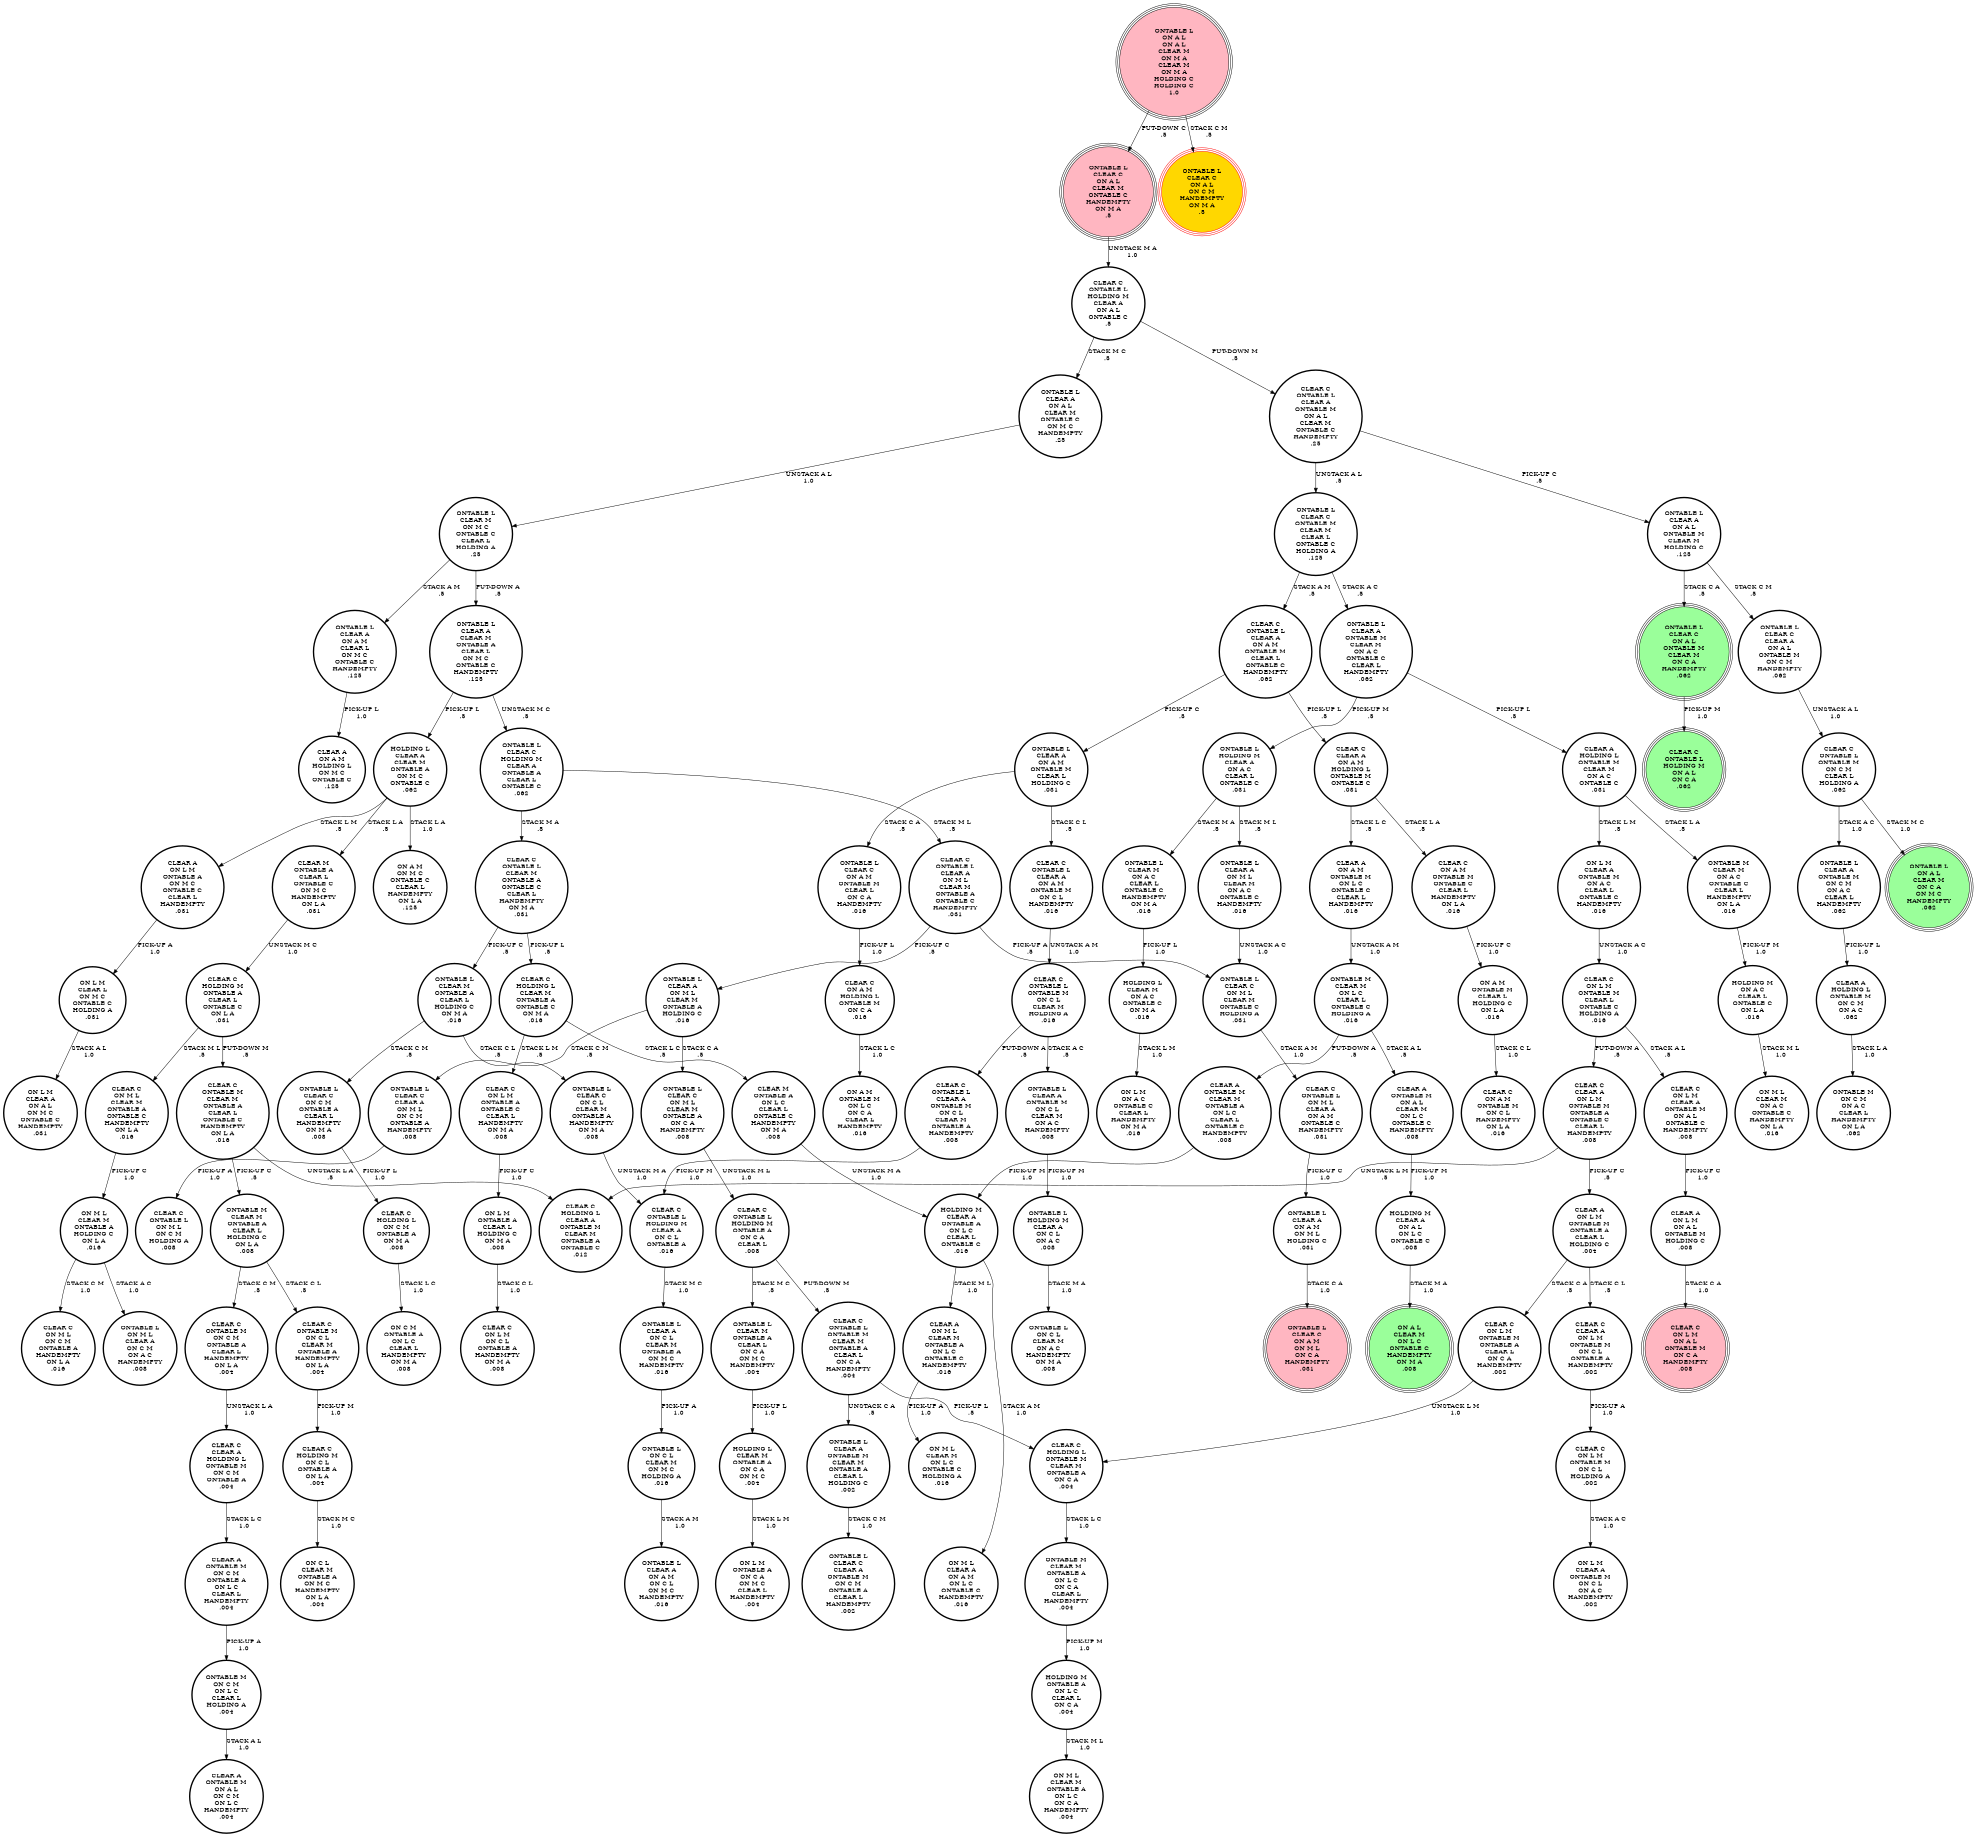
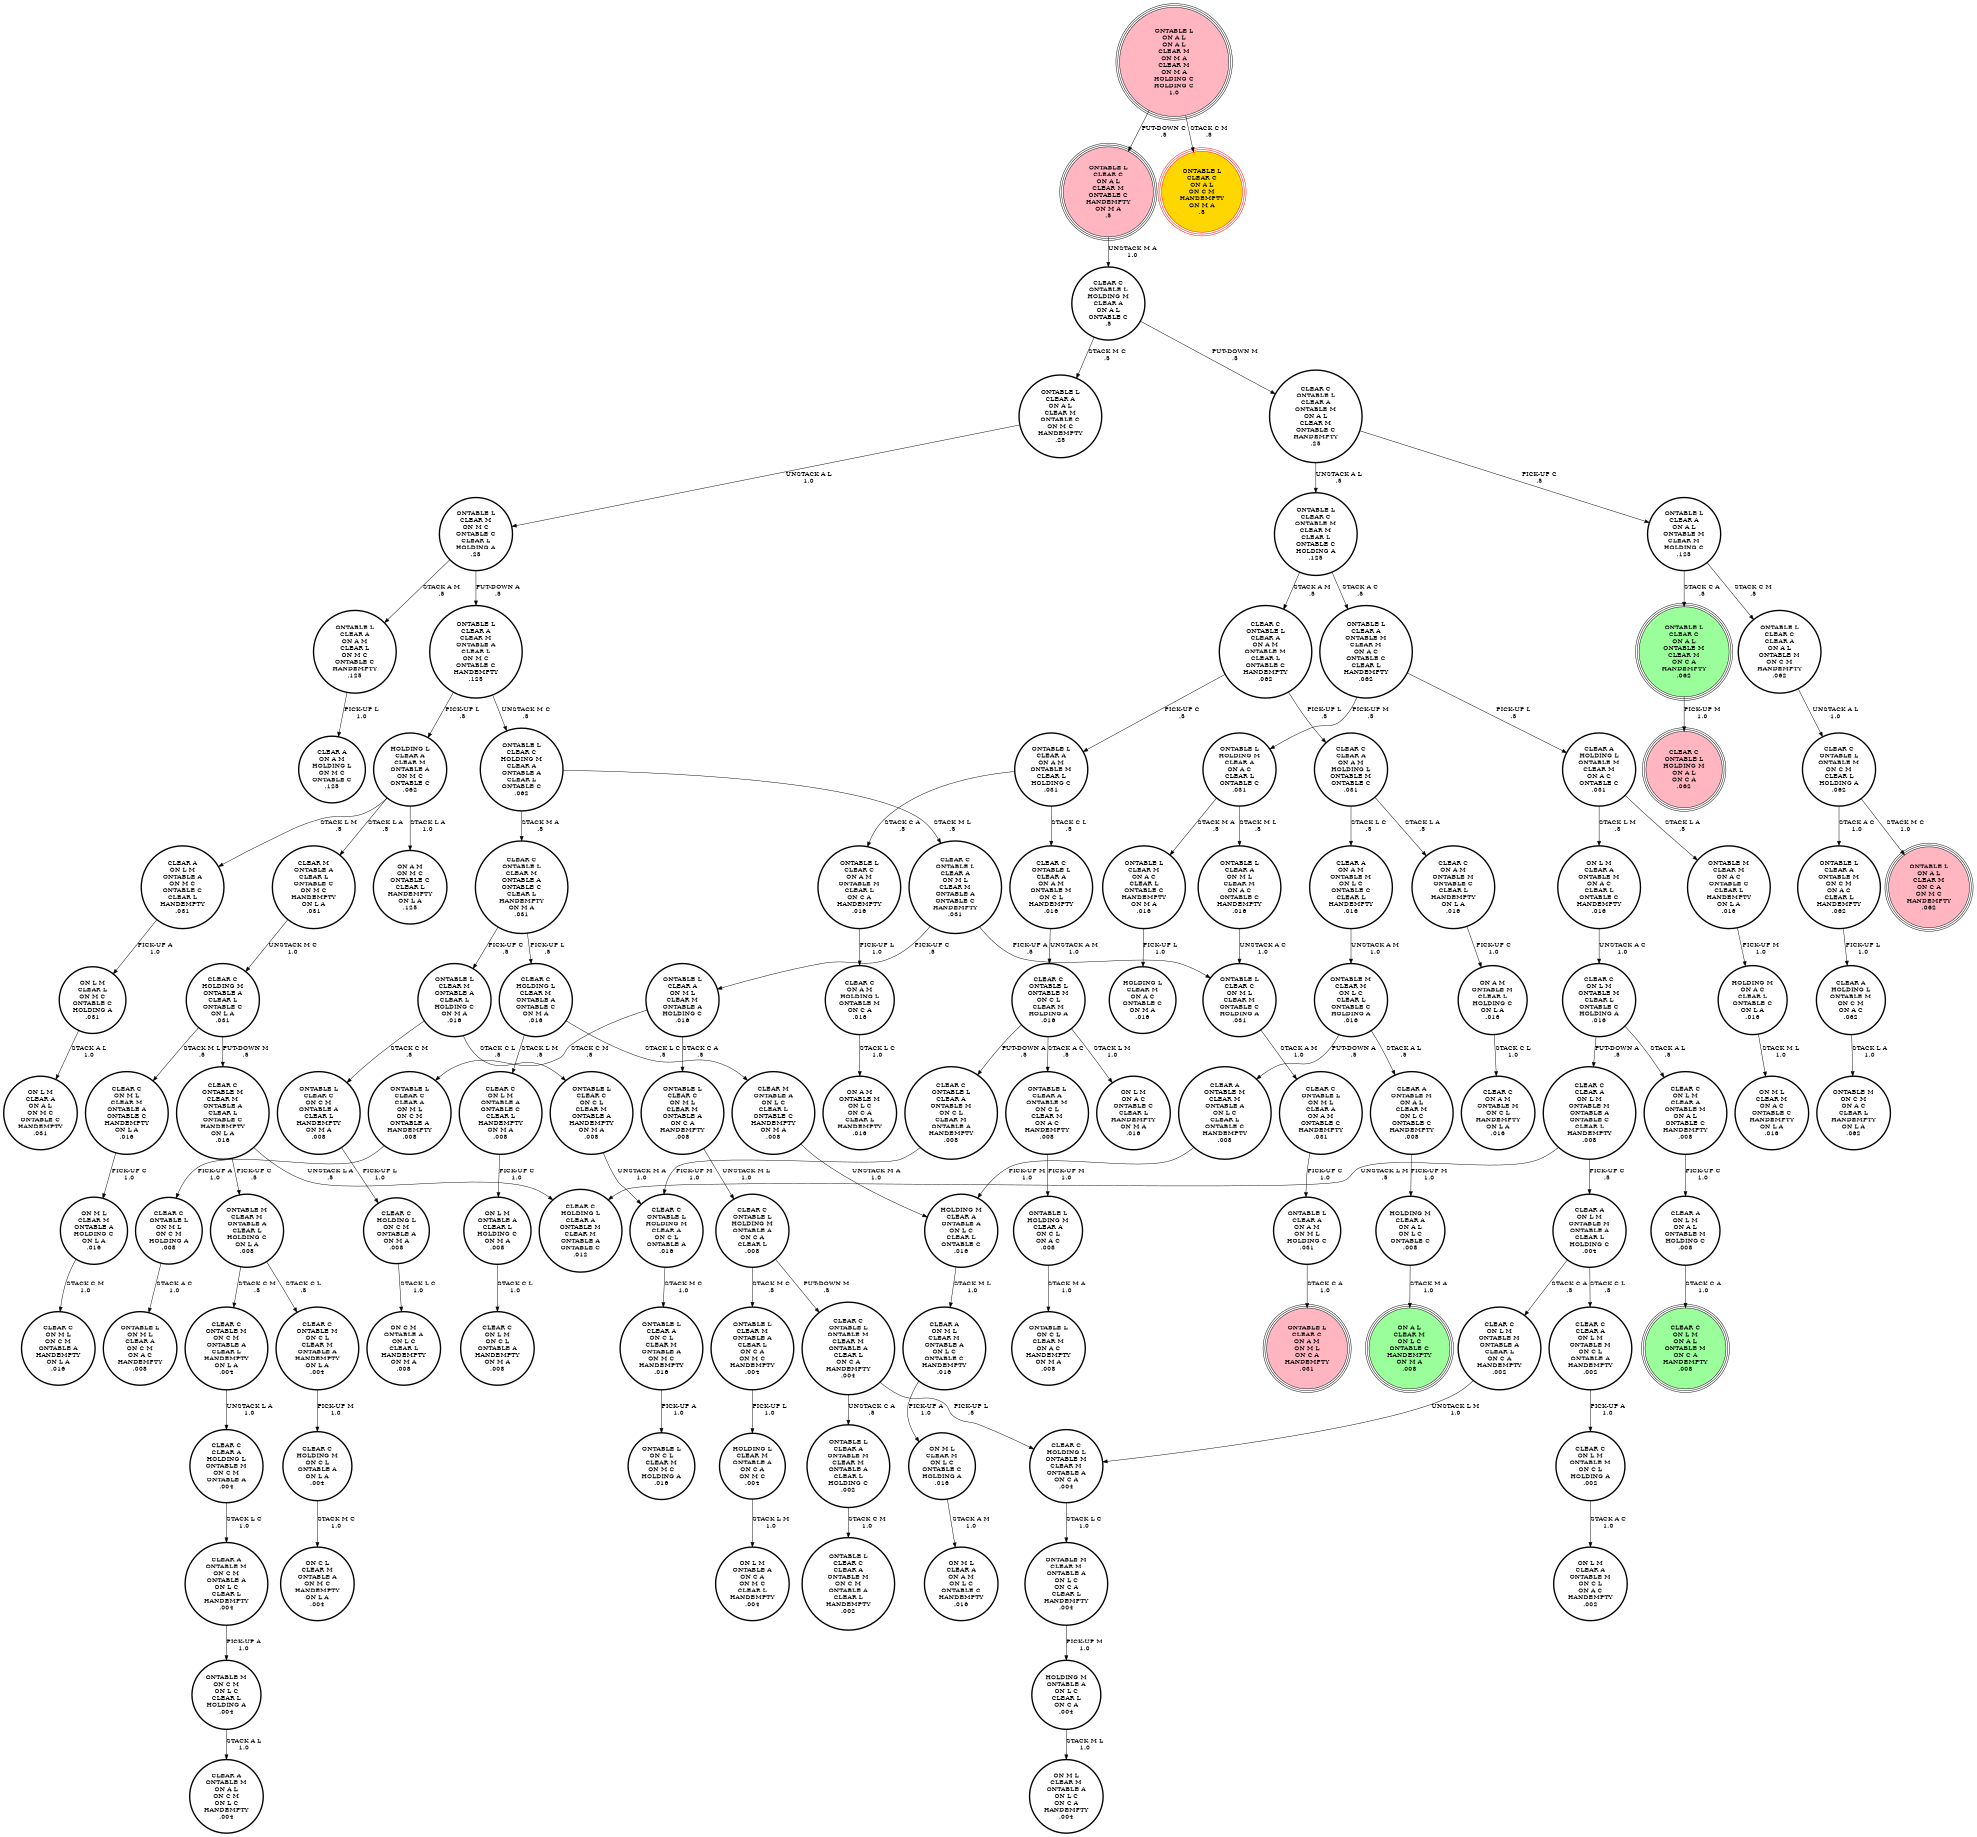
node "CLEAR C ONTABLE L HOLDING M ON A L ON C A .062": fillcolor palegreen1 -> lightpink
node "ONTABLE L ON A L CLEAR M ON C A ON M C HANDEMPTY .062": fillcolor palegreen1 -> lightpink
edge "HOLDING L CLEAR M ON A C ONTABLE C ON M A .016" -> "ON L M ON A C ONTABLE C CLEAR L HANDEMPTY ON M A .016": now "CLEAR C ONTABLE L ONTABLE M ON C L CLEAR M HOLDING A .016" -> "ON L M ON A C ONTABLE C CLEAR L HANDEMPTY ON M A .016"
edge "ON M L CLEAR M ONTABLE A HOLDING C ON L A .016" -> "ONTABLE L ON M L CLEAR A ON C M ON A C HANDEMPTY .008": now "CLEAR C ONTABLE L ON M L ON C M HOLDING A .008" -> "ONTABLE L ON M L CLEAR A ON C M ON A C HANDEMPTY .008"
node "CLEAR C ON L M ON A L ONTABLE M ON C A HANDEMPTY .008": fillcolor lightpink -> palegreen1
edge "HOLDING M CLEAR A ONTABLE A ON L C CLEAR L ONTABLE C .016" -> "ON M L CLEAR A ON A M ON L C ONTABLE C HANDEMPTY .016": now "ON M L CLEAR M ON L C ONTABLE C HOLDING A .016" -> "ON M L CLEAR A ON A M ON L C ONTABLE C HANDEMPTY .016"
node "ONTABLE L CLEAR A ON A M ON C L ON M C HANDEMPTY .016": removed
